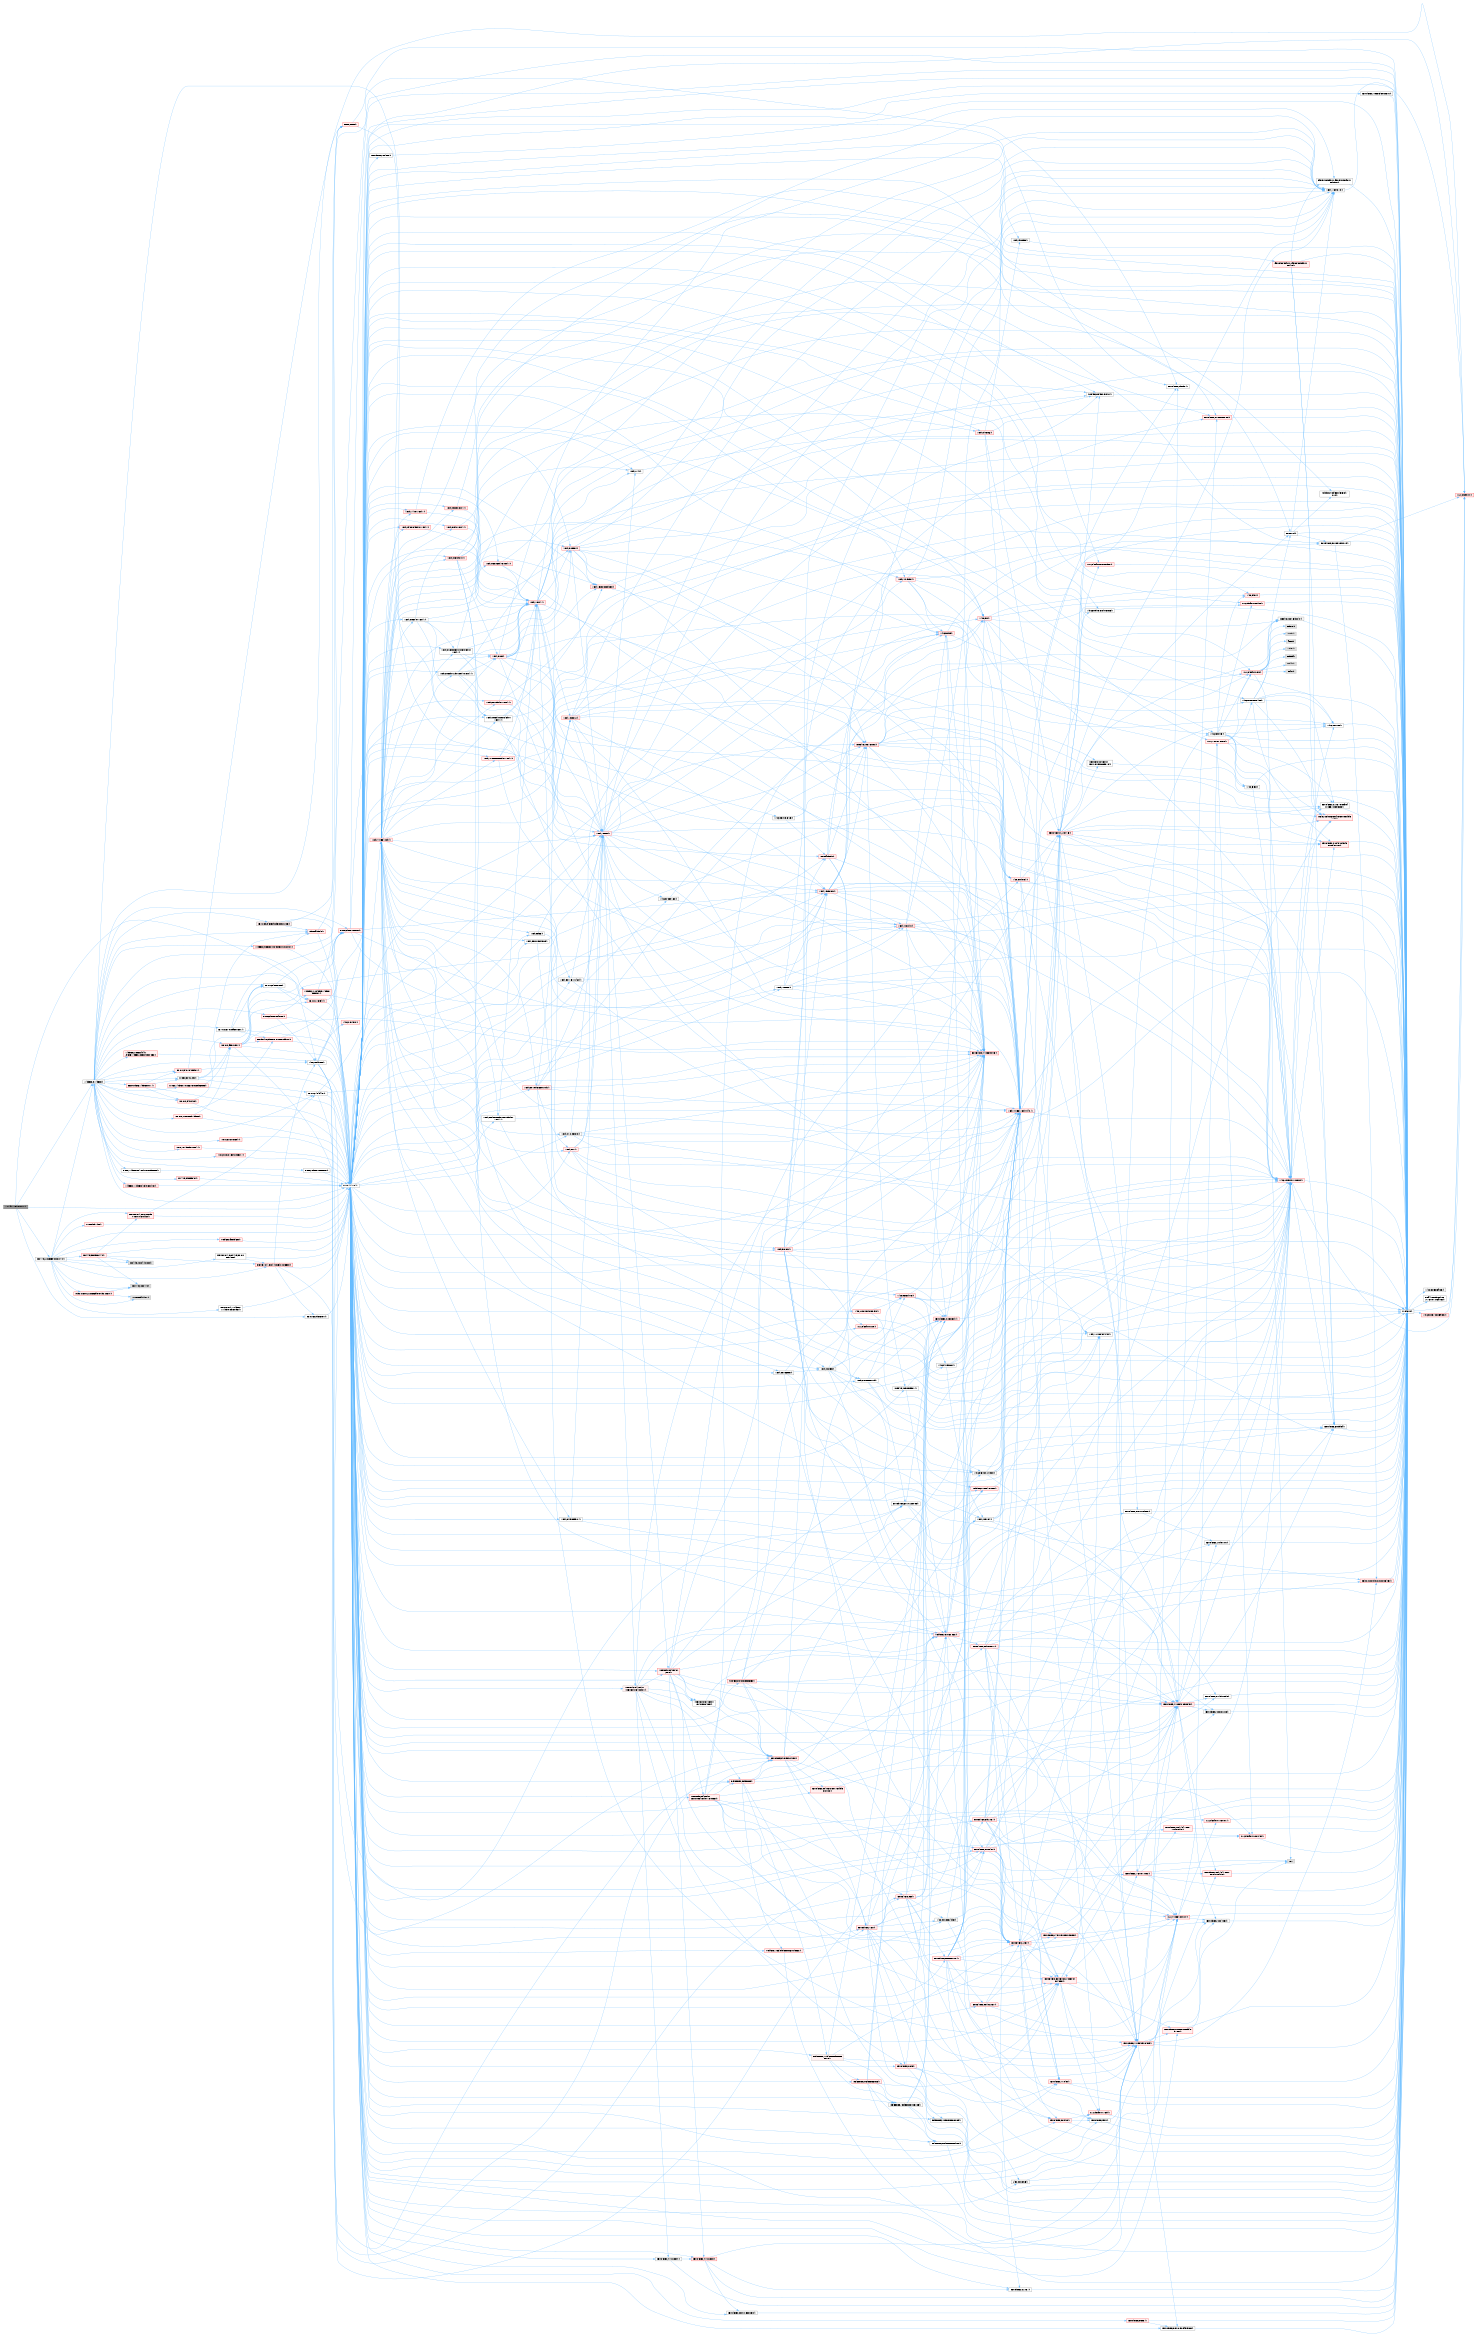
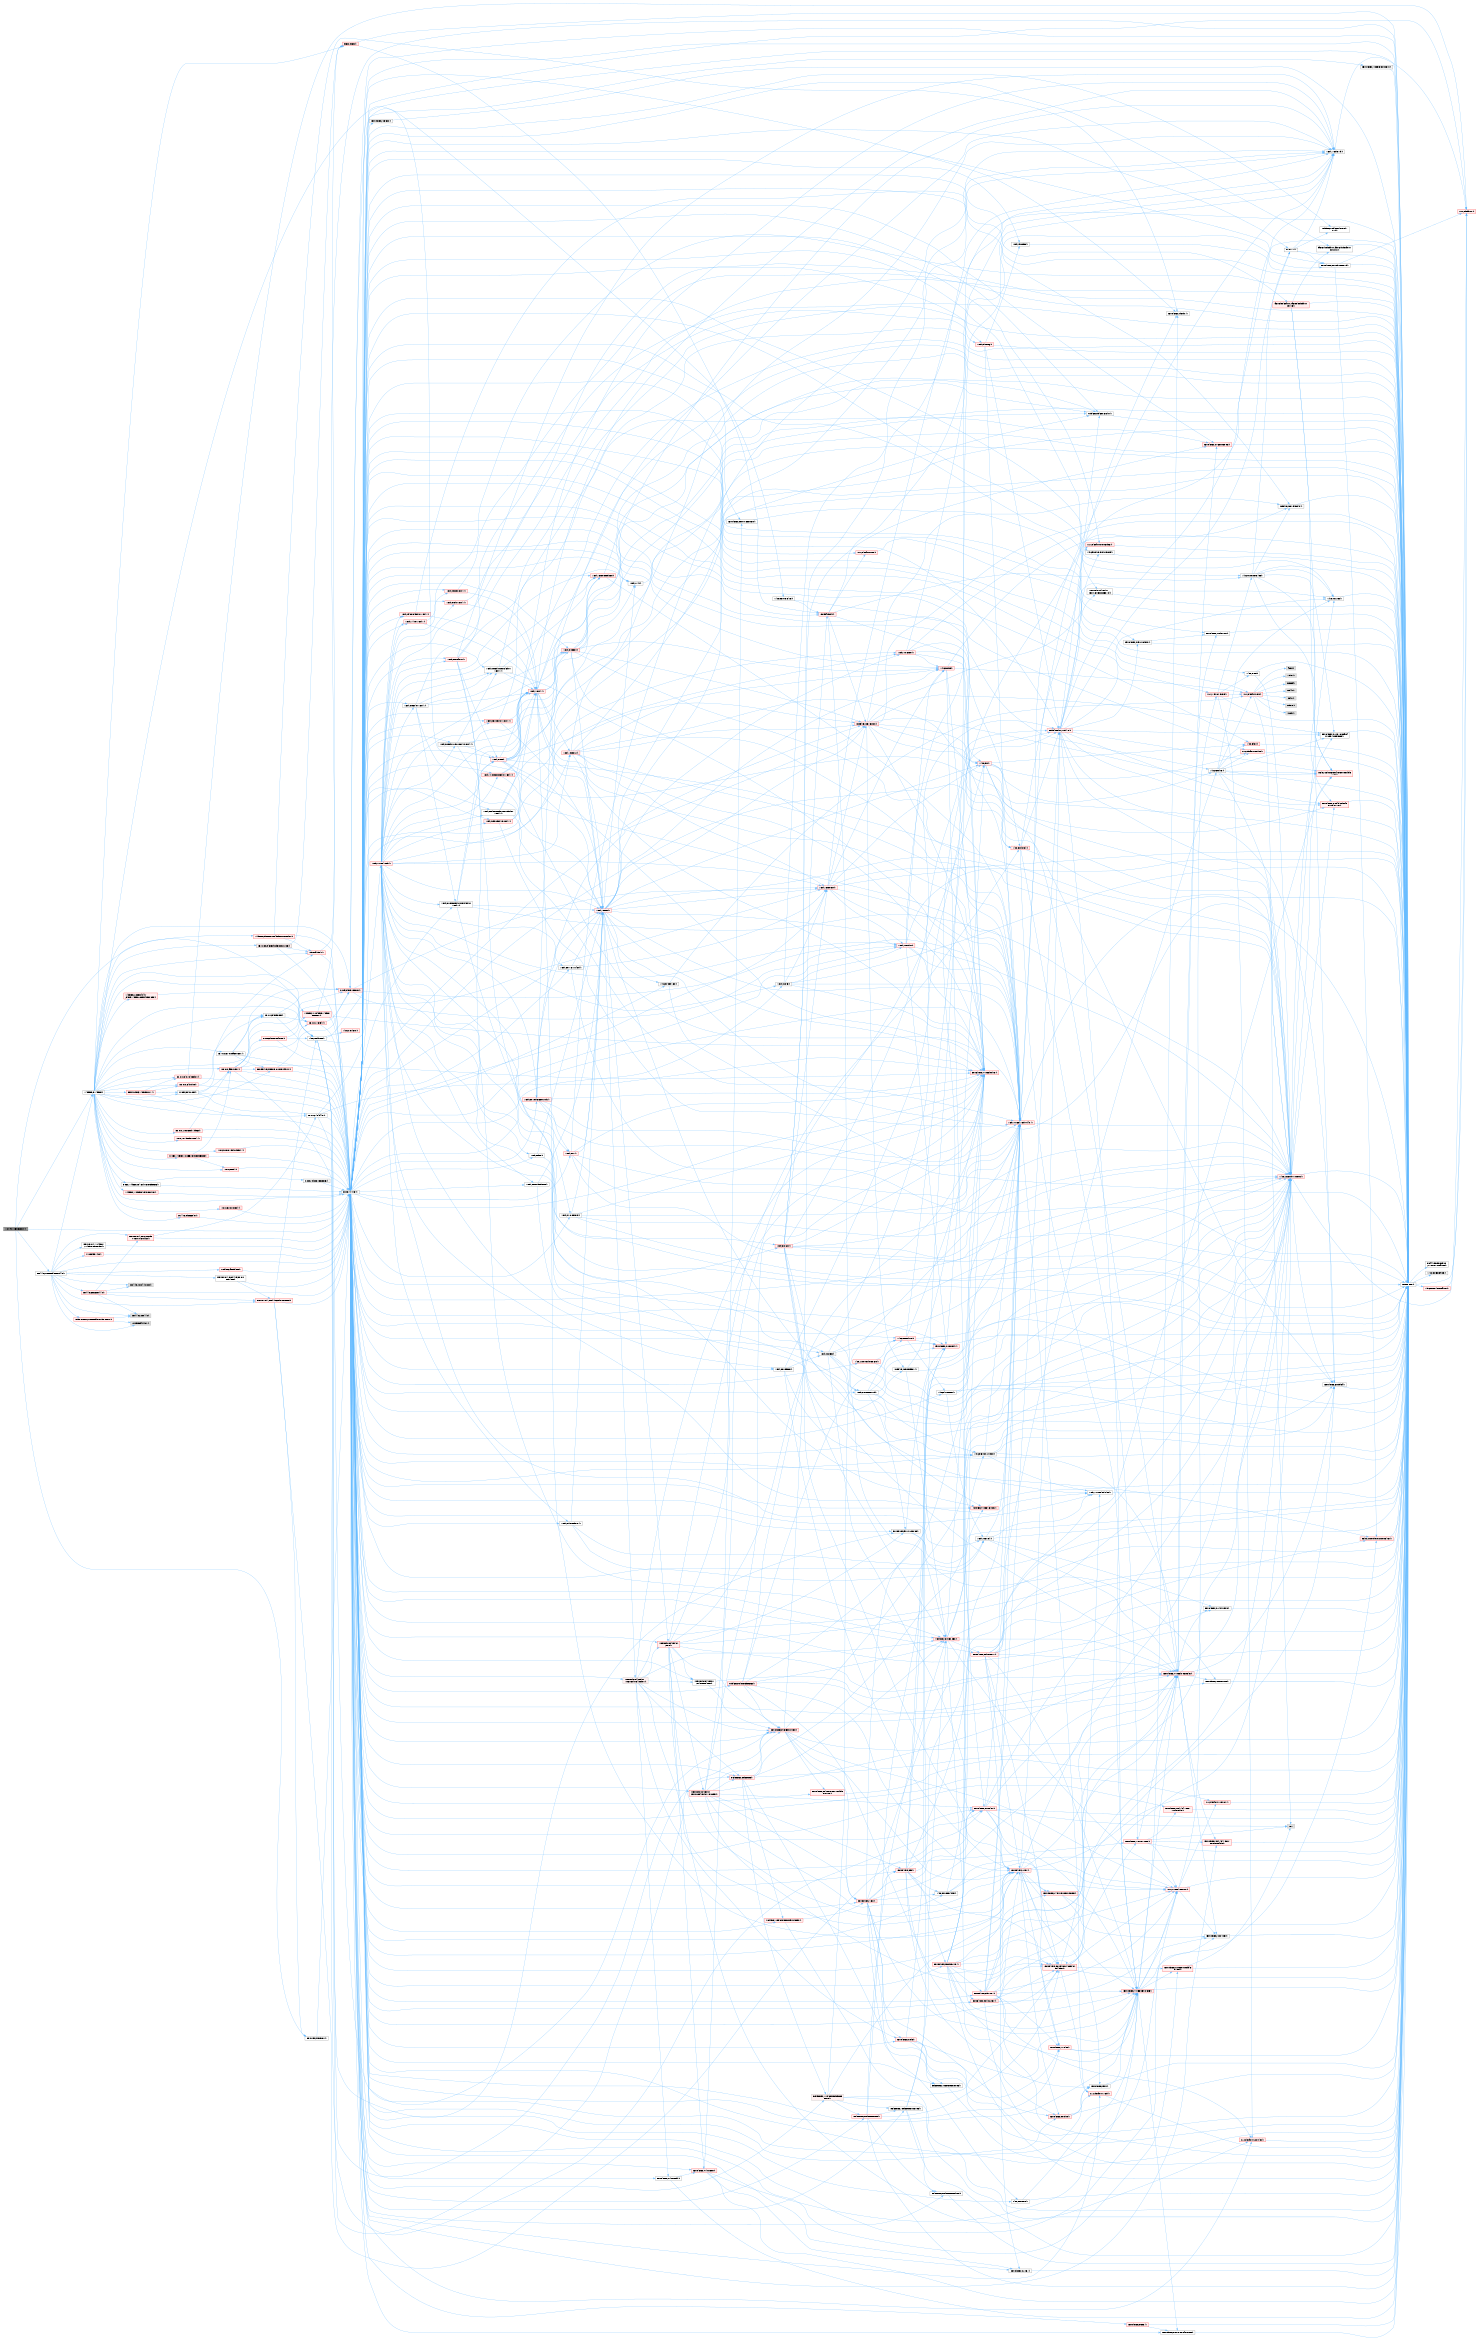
node "Math/IntRect.h": label "Math/IntRect.h" -> "Math/Tuple.h"
node "Input/Reply.h": added
node "TVariant.h": label "TVariant.h" -> "CoreTypes.h"
